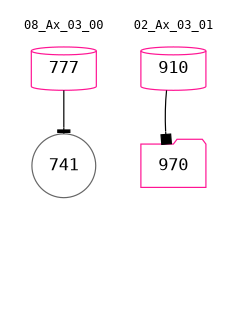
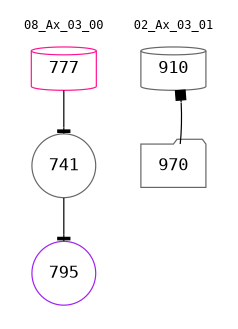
node "910": color deeppink -> gray40
edge "910" -> "970": reversed
node "970": color deeppink -> gray40
node "795": added
